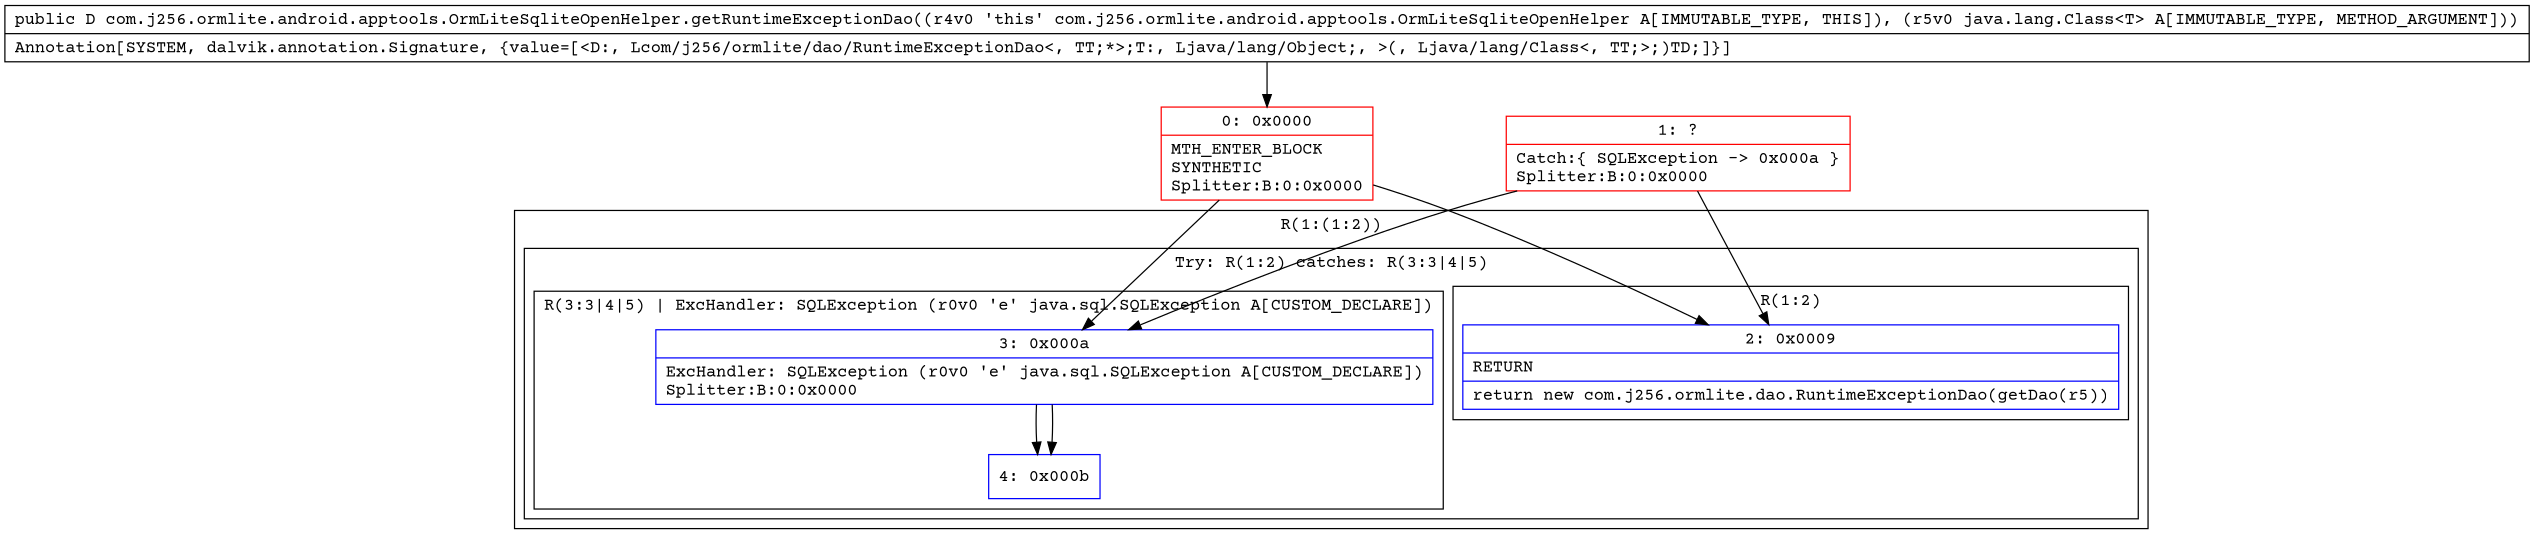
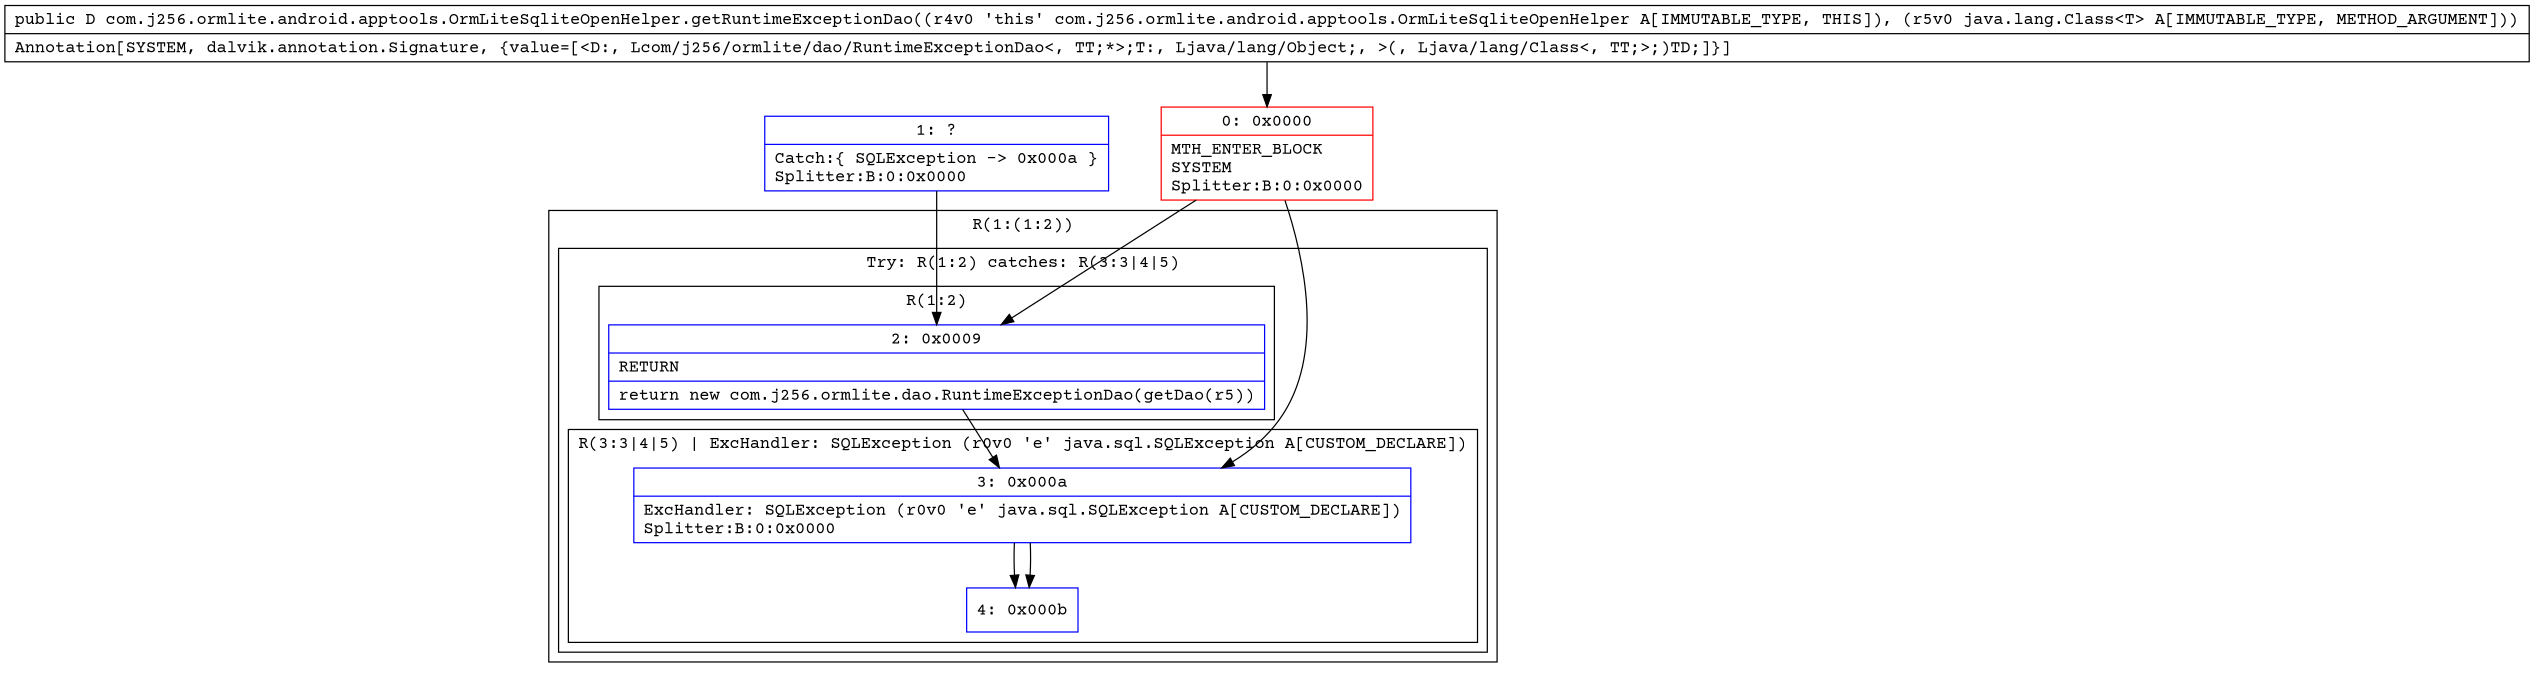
node "1: ?": color red -> blue
node "0: 0x0000": text "SYNTHETIC" -> "SYSTEM"
edge "1: ?" -> "3: 0x000a": now "2: 0x0009" -> "3: 0x000a"
